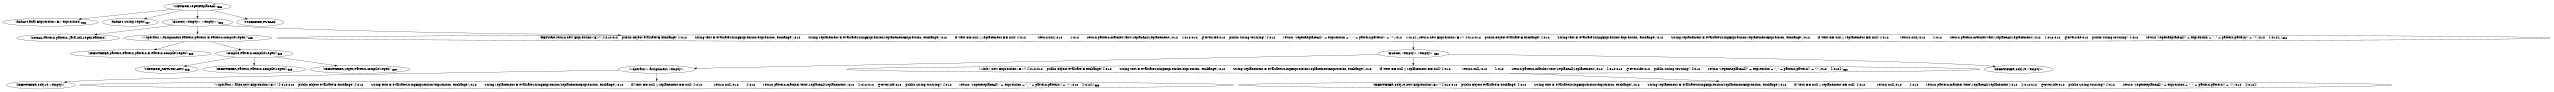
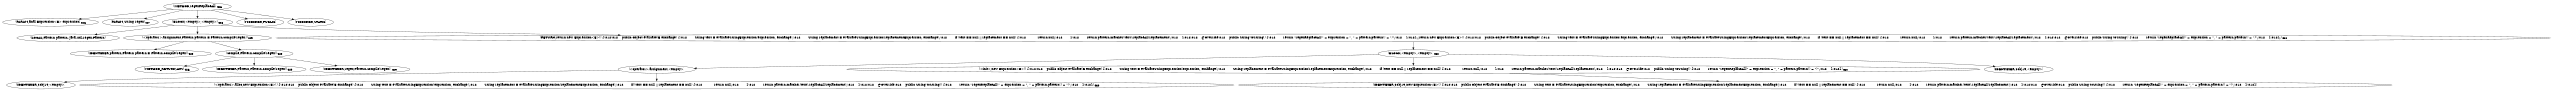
node "(MODIFIER,STATIC)": added
